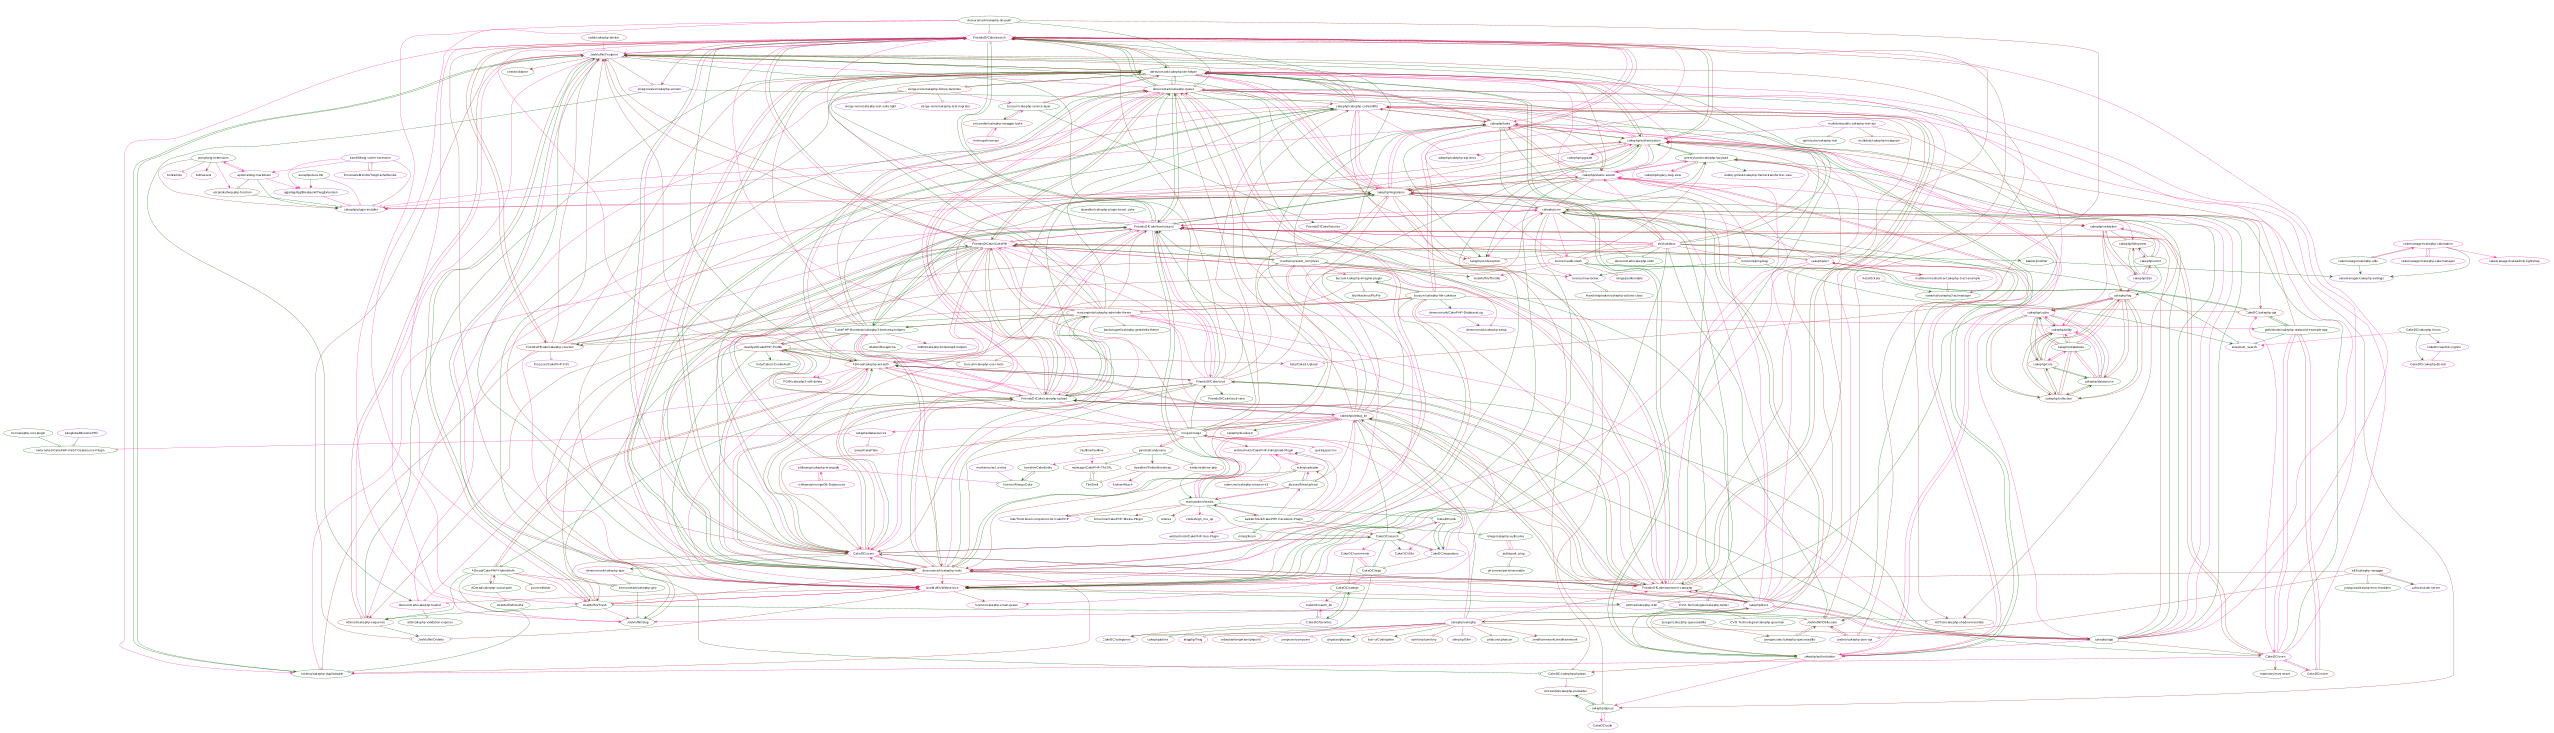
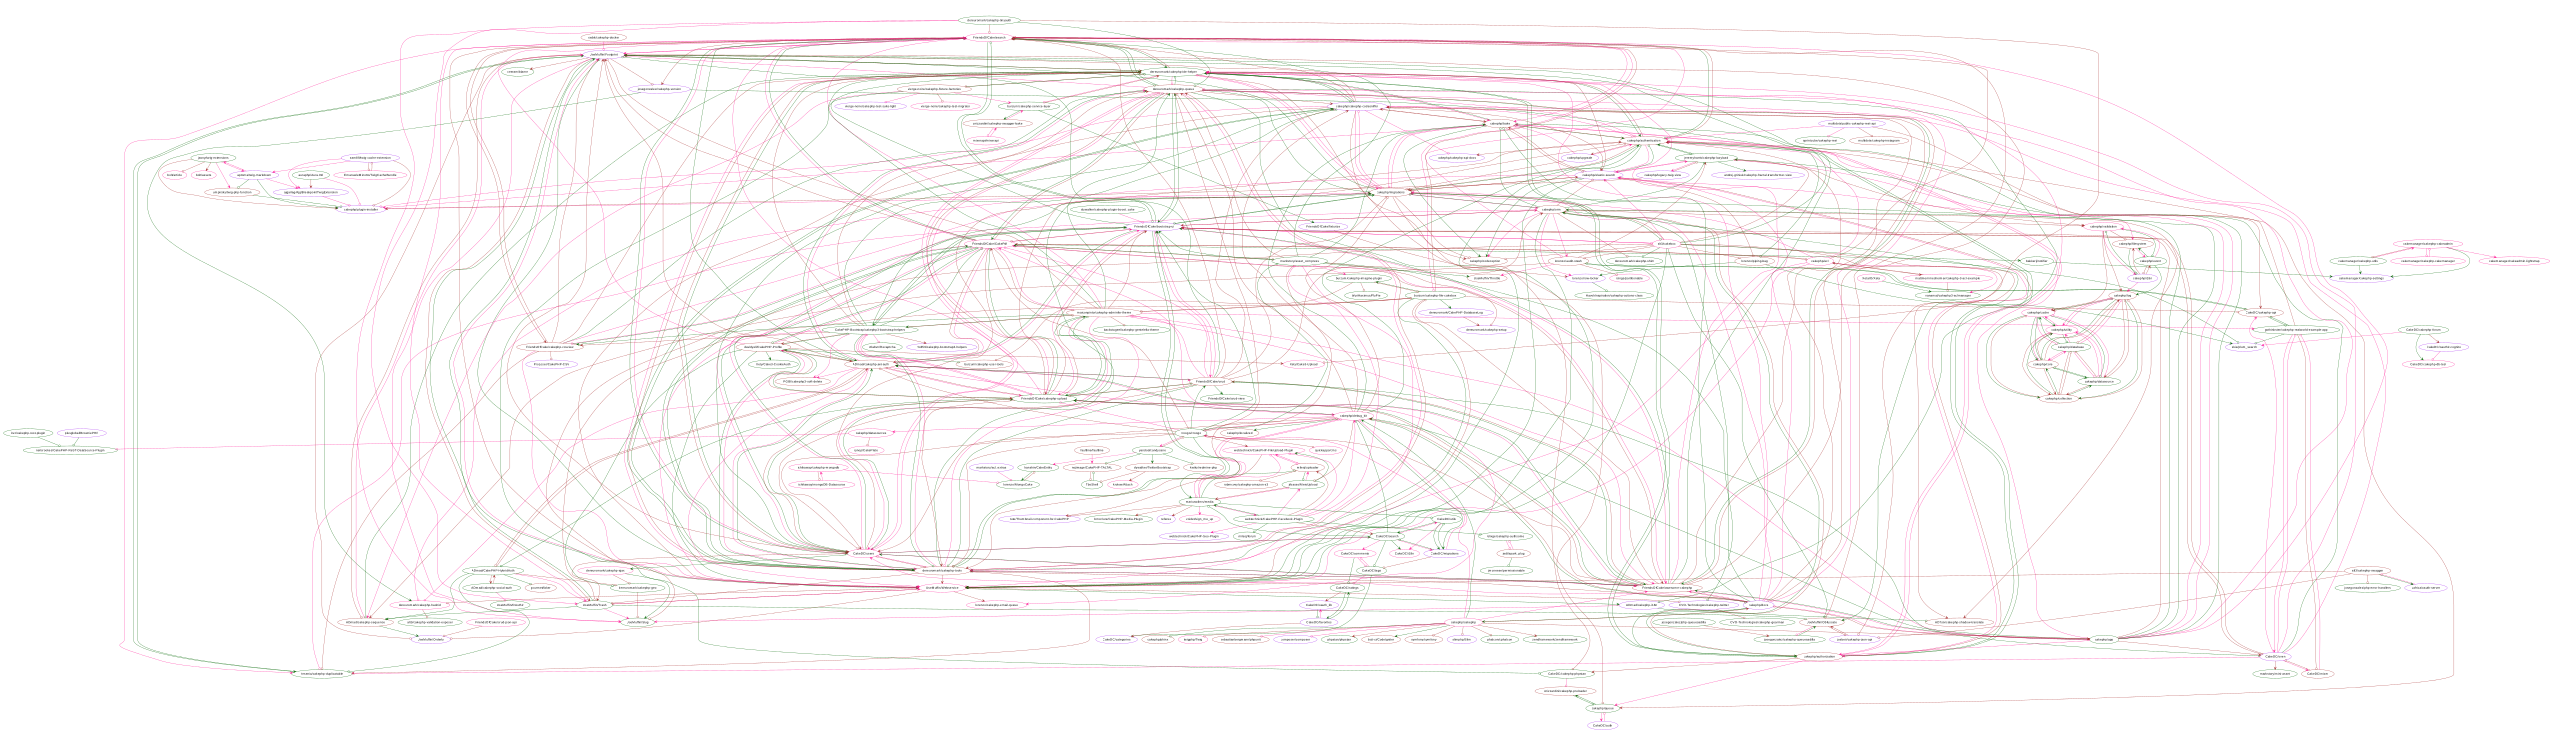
node "referee": color darkgreen -> purple
node "FriendsOfCake/crud-json-api": added
